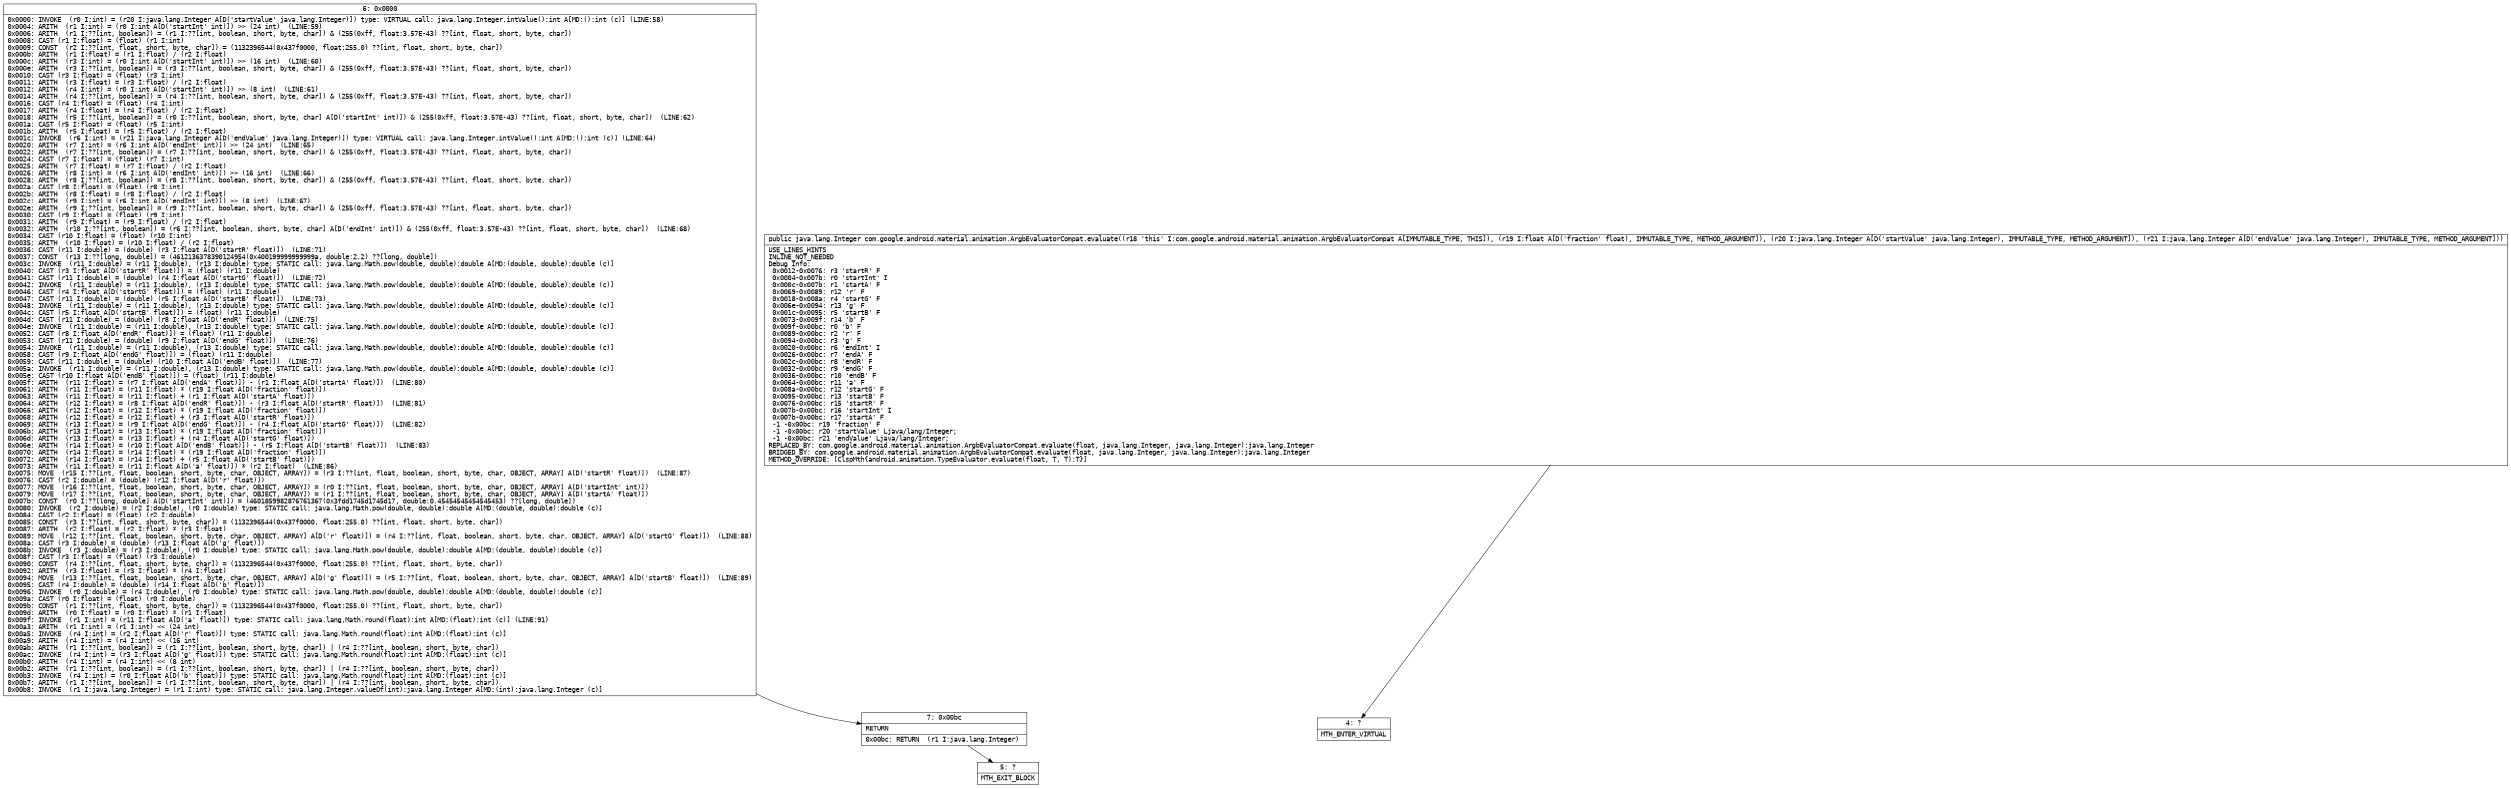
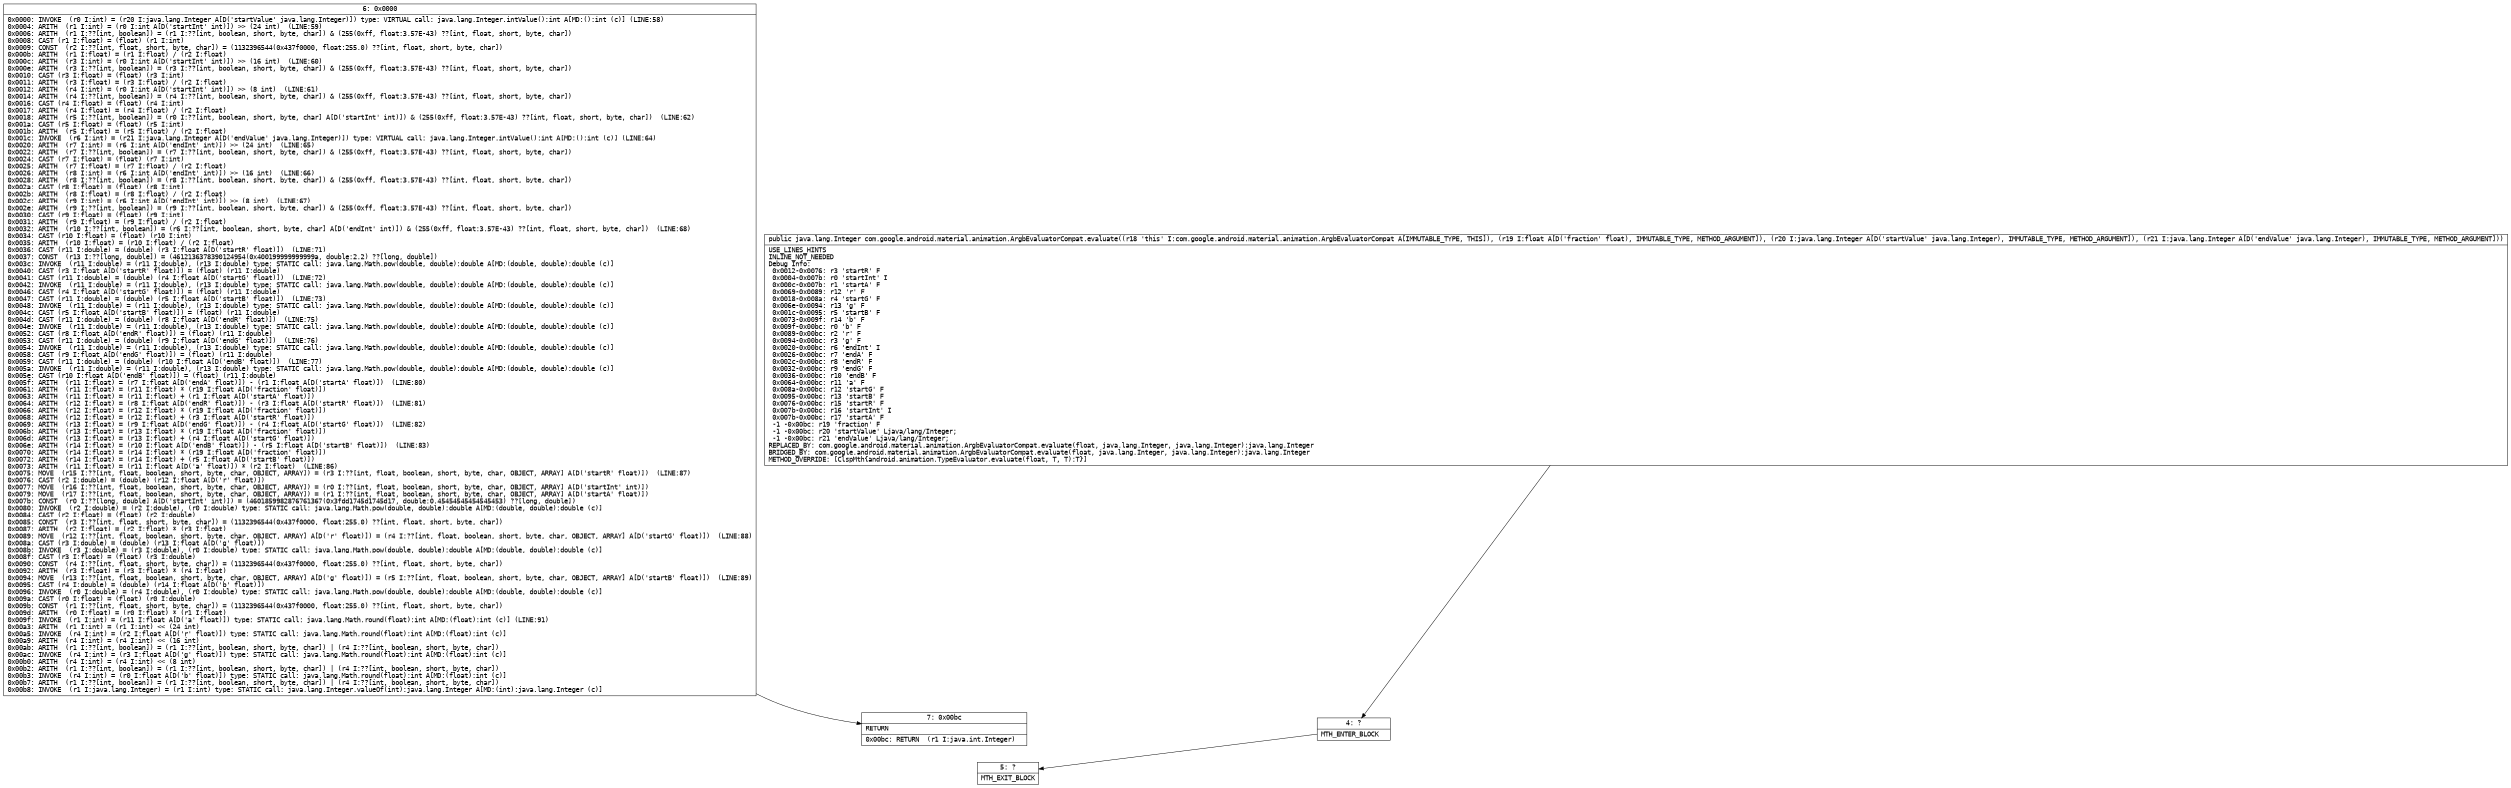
node "4: ?": text "MTH_ENTER_VIRTUAL" -> "MTH_ENTER_BLOCK"
node "7: 0x00bc": text "0x00bc: RETURN  (r1 I:java.lang.Integer)" -> "0x00bc: RETURN  (r1 I:java.int.Integer)"
edge "7: 0x00bc" -> "5: ?": now "4: ?" -> "5: ?"
